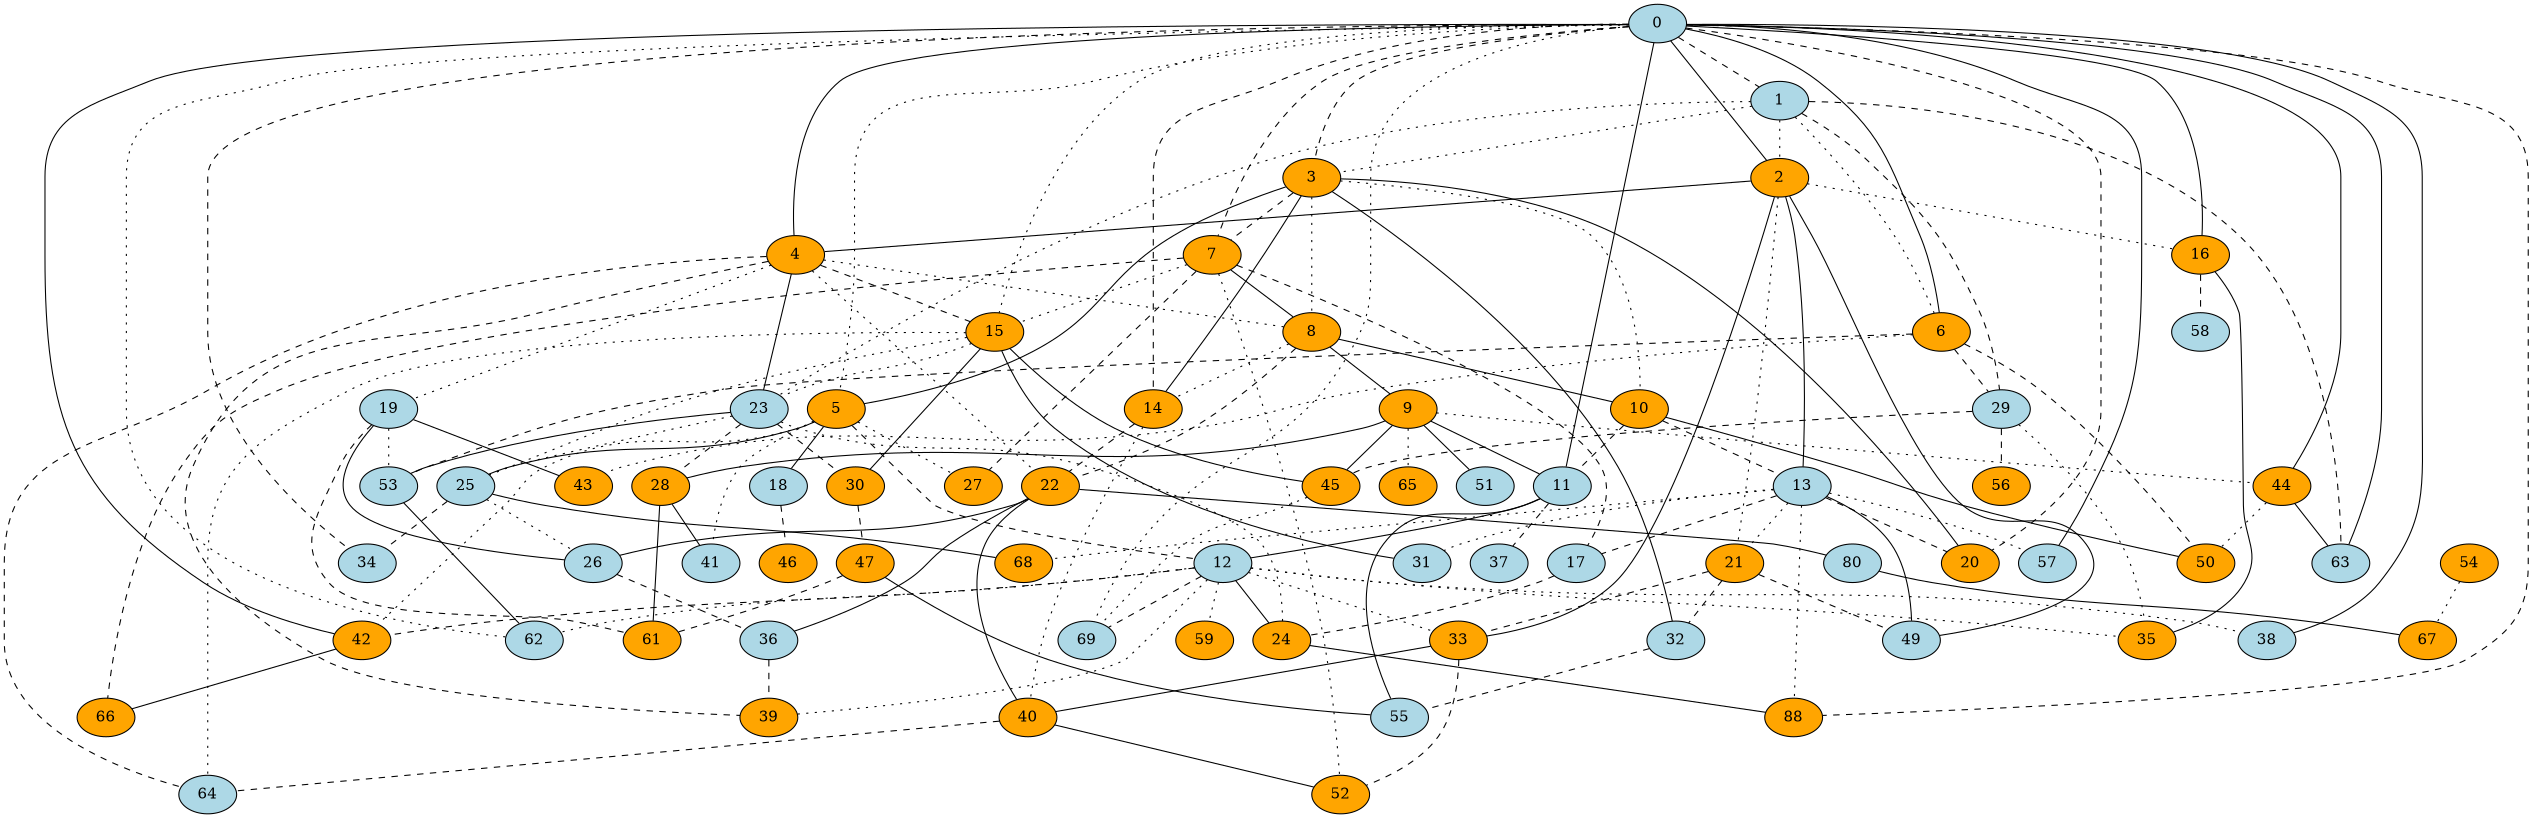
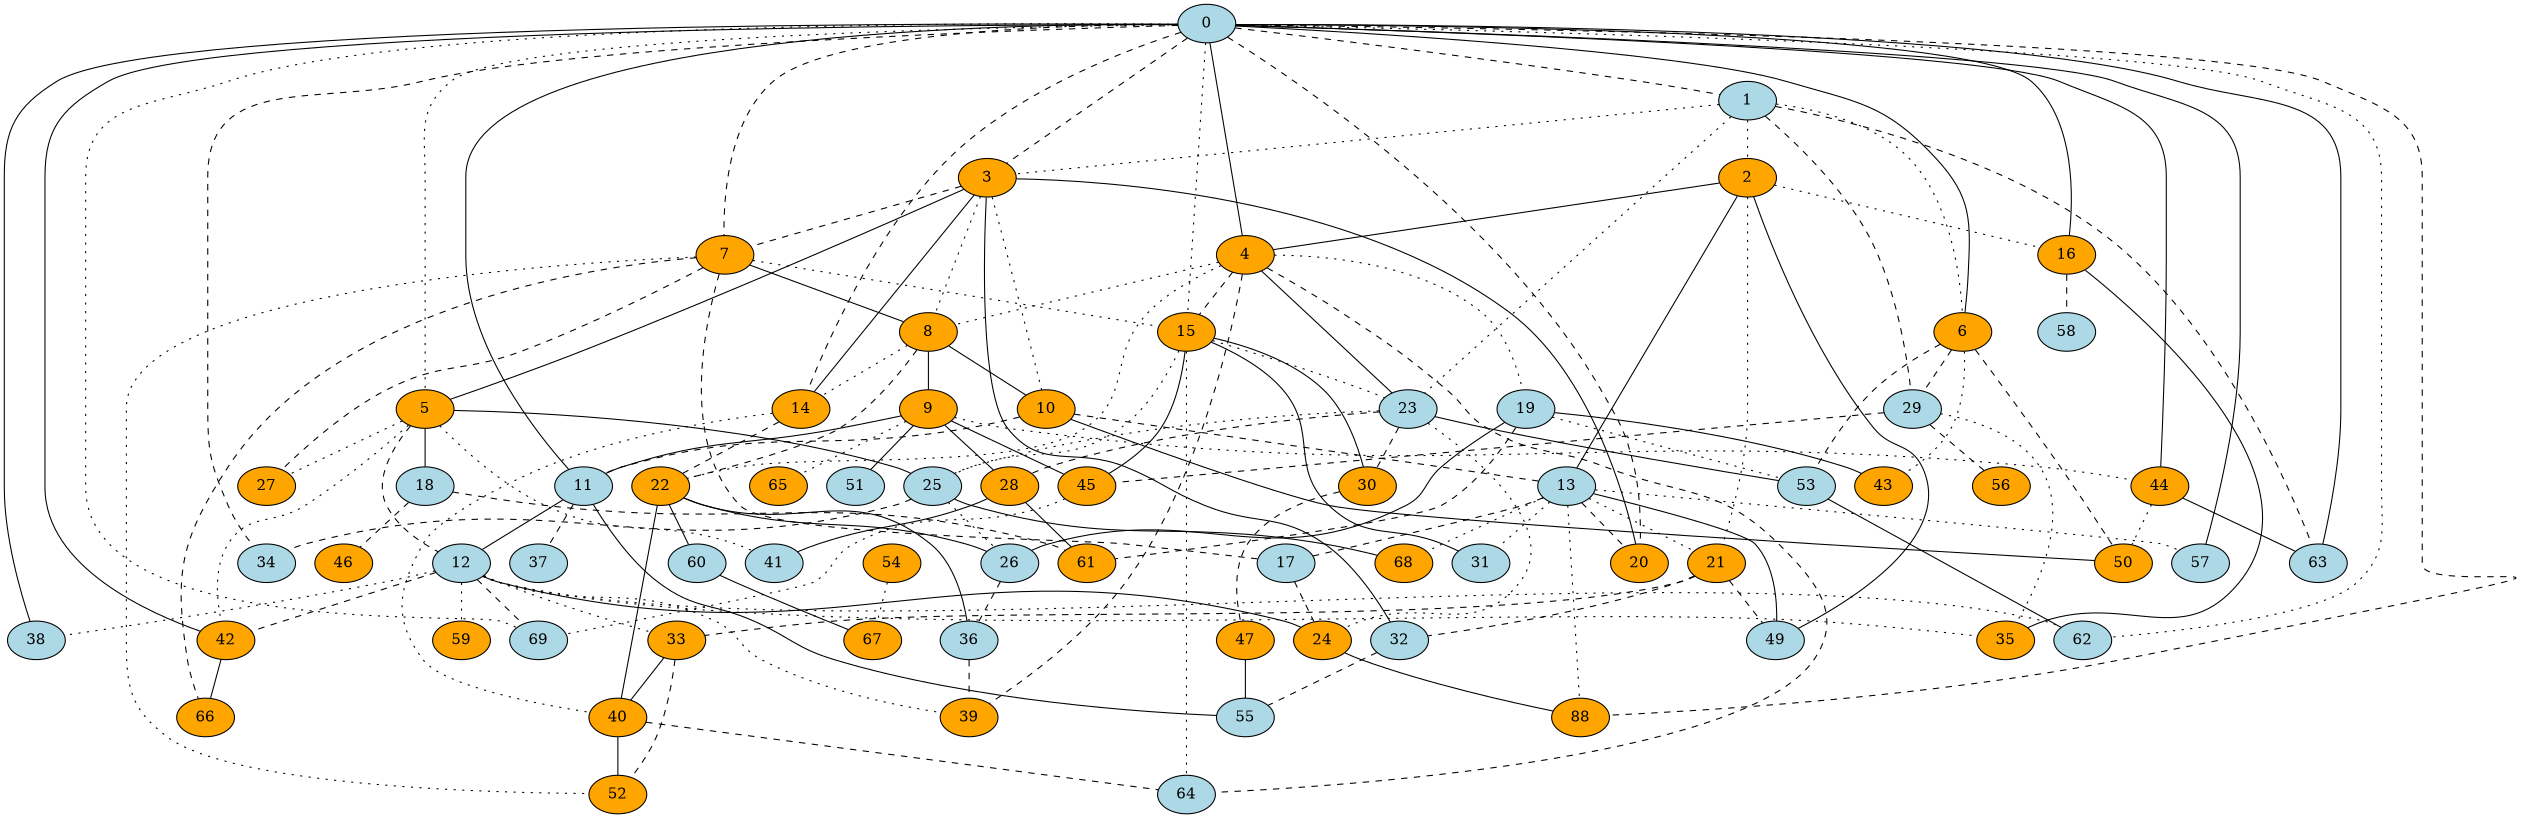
edge "0" -- "2": removed
edge "2" -- "33": removed
node "80": label "80" -> "60"
edge "47" -- "61": now "18" -- "61"
